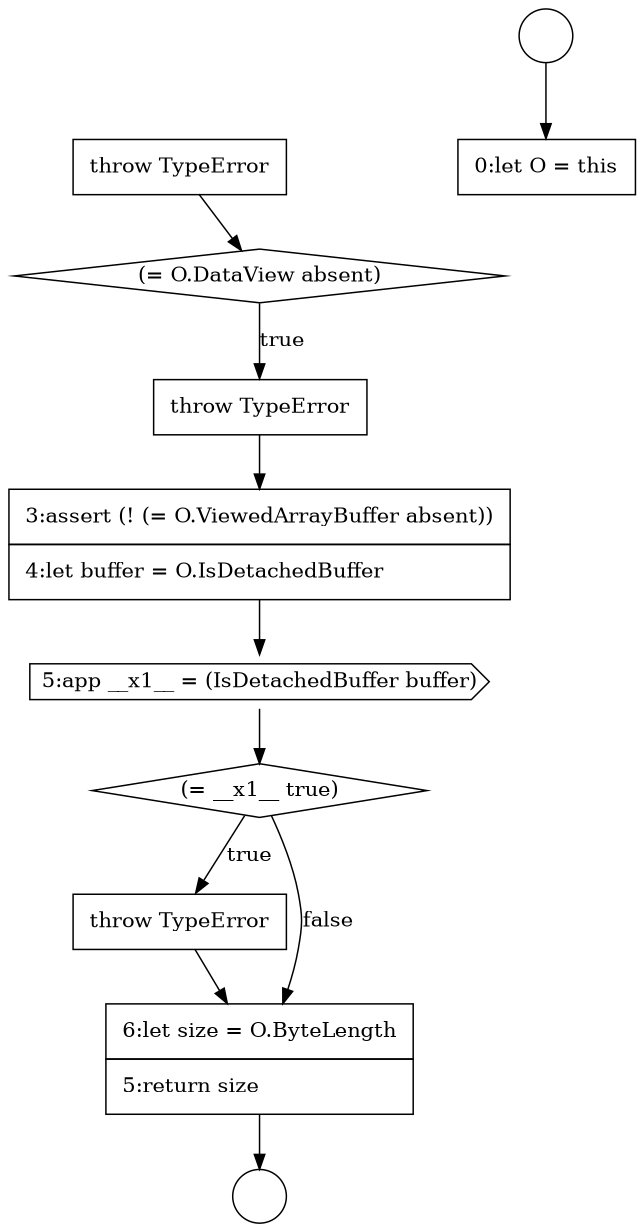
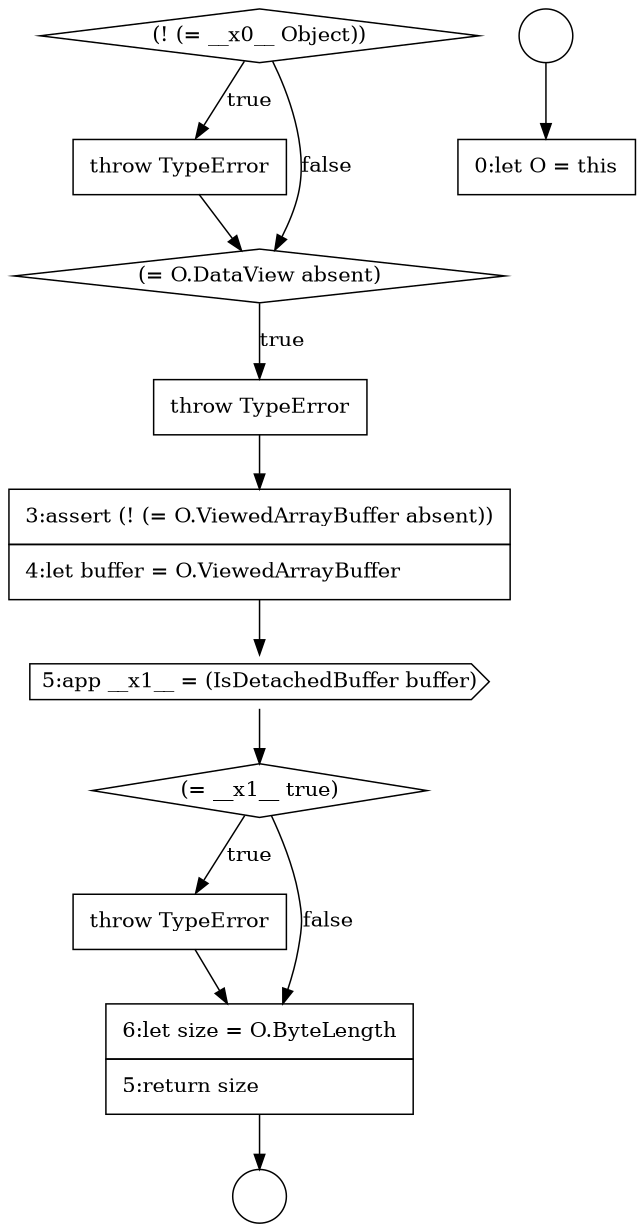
node "(! (= __x0__ Object))": added
node "3:assert (! (= O.ViewedArrayBuffer absent))": text "4:let buffer = O.IsDetachedBuffer" -> "4:let buffer = O.ViewedArrayBuffer"
